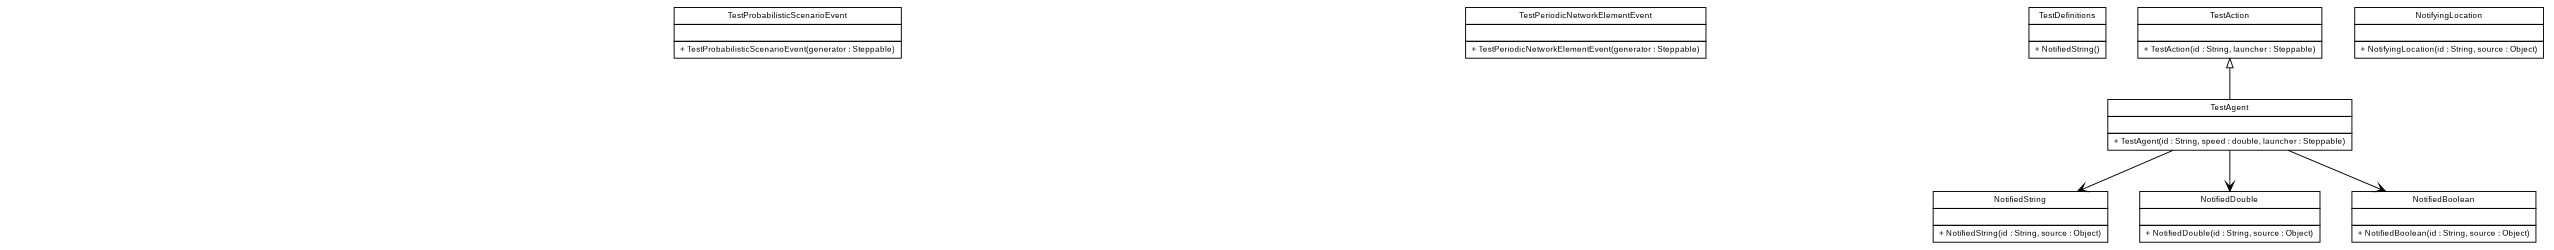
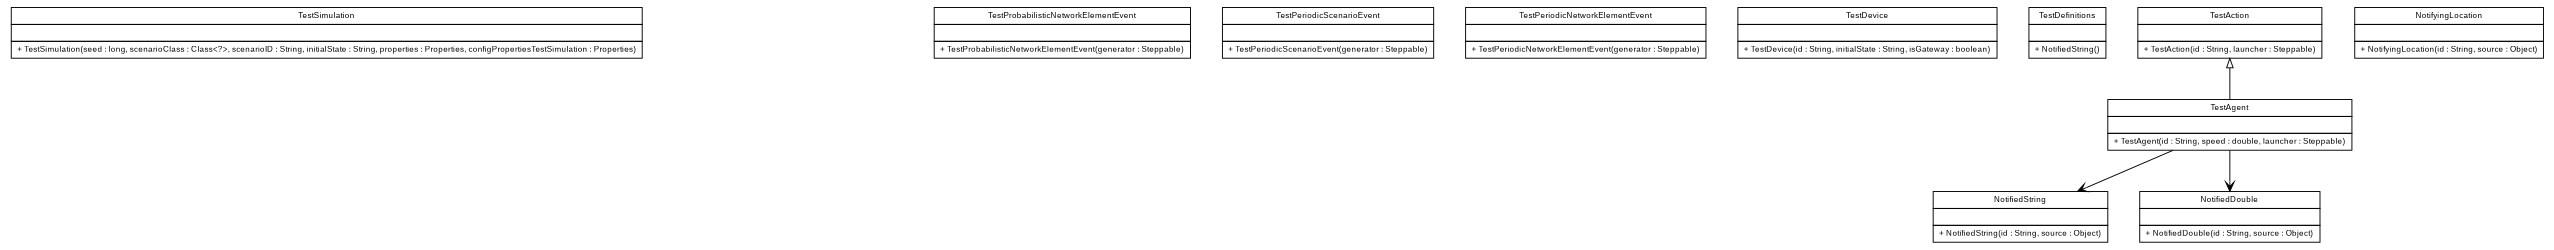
node "TestSimulation": added
node "TestProbabilisticScenarioEvent": removed
node "TestProbabilisticNetworkElementEvent": added
node "TestPeriodicScenarioEvent": added
node "TestDevice": added
node "NotifiedBoolean": removed
